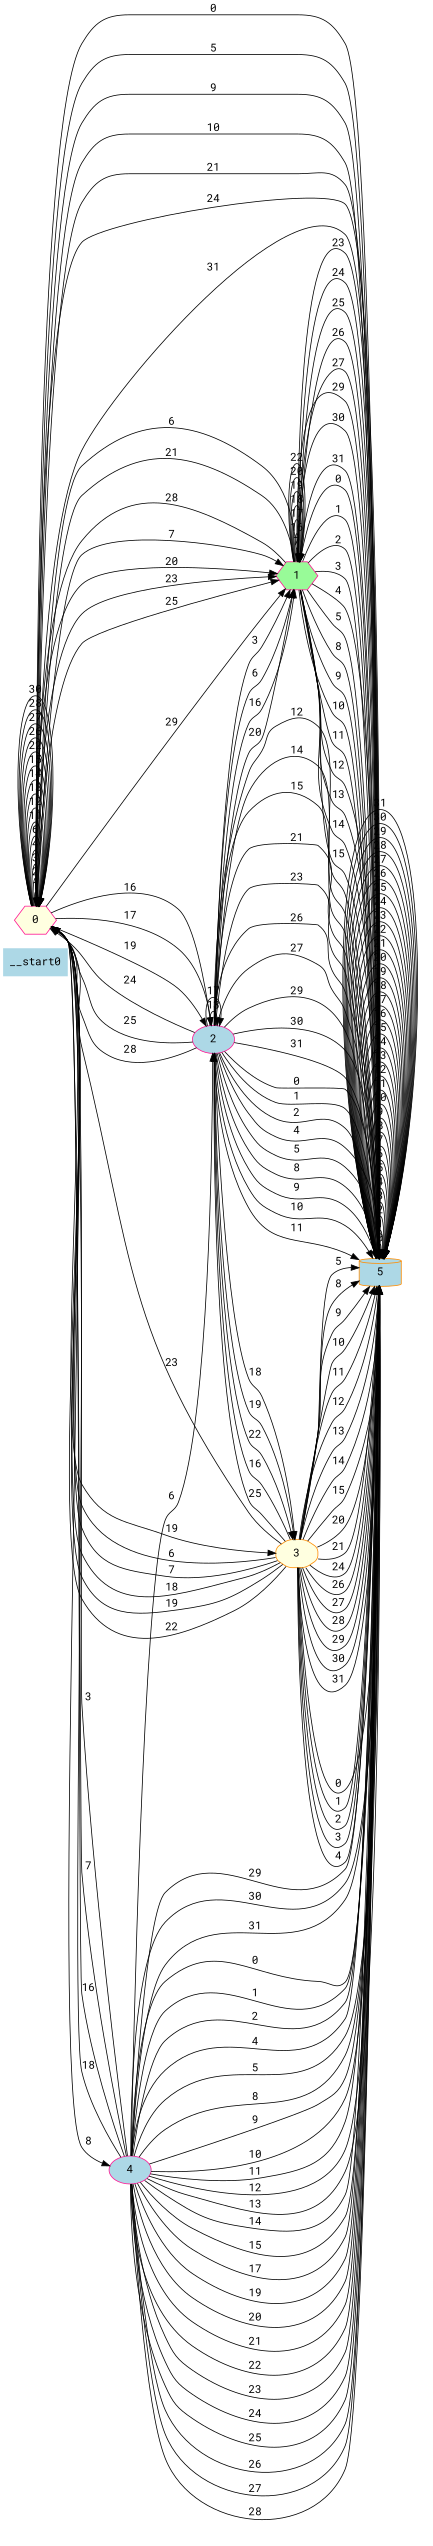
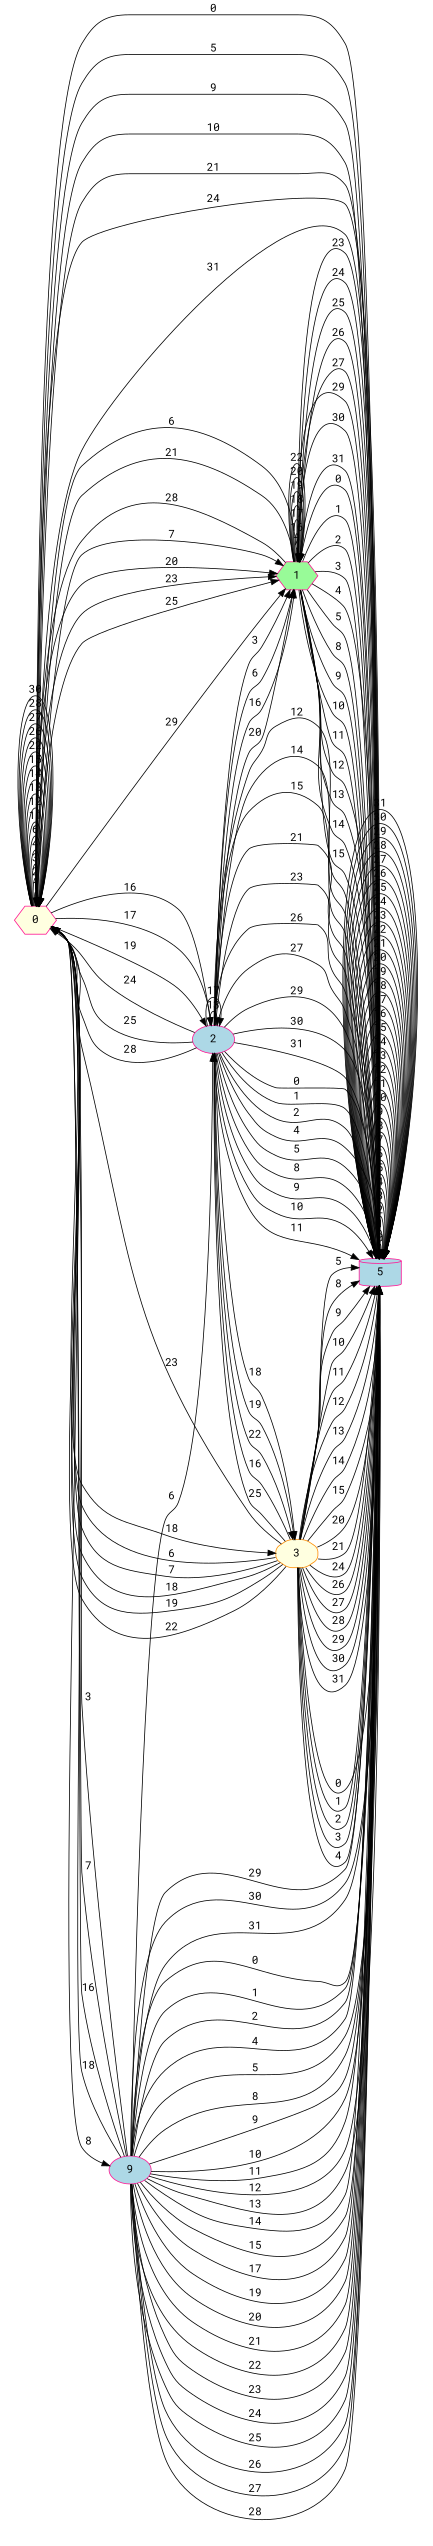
node "__start0": removed
node "5": color darkorange -> deeppink
edge "0" -> "3": label "19" -> "18"
node "4": label "4" -> "9"
